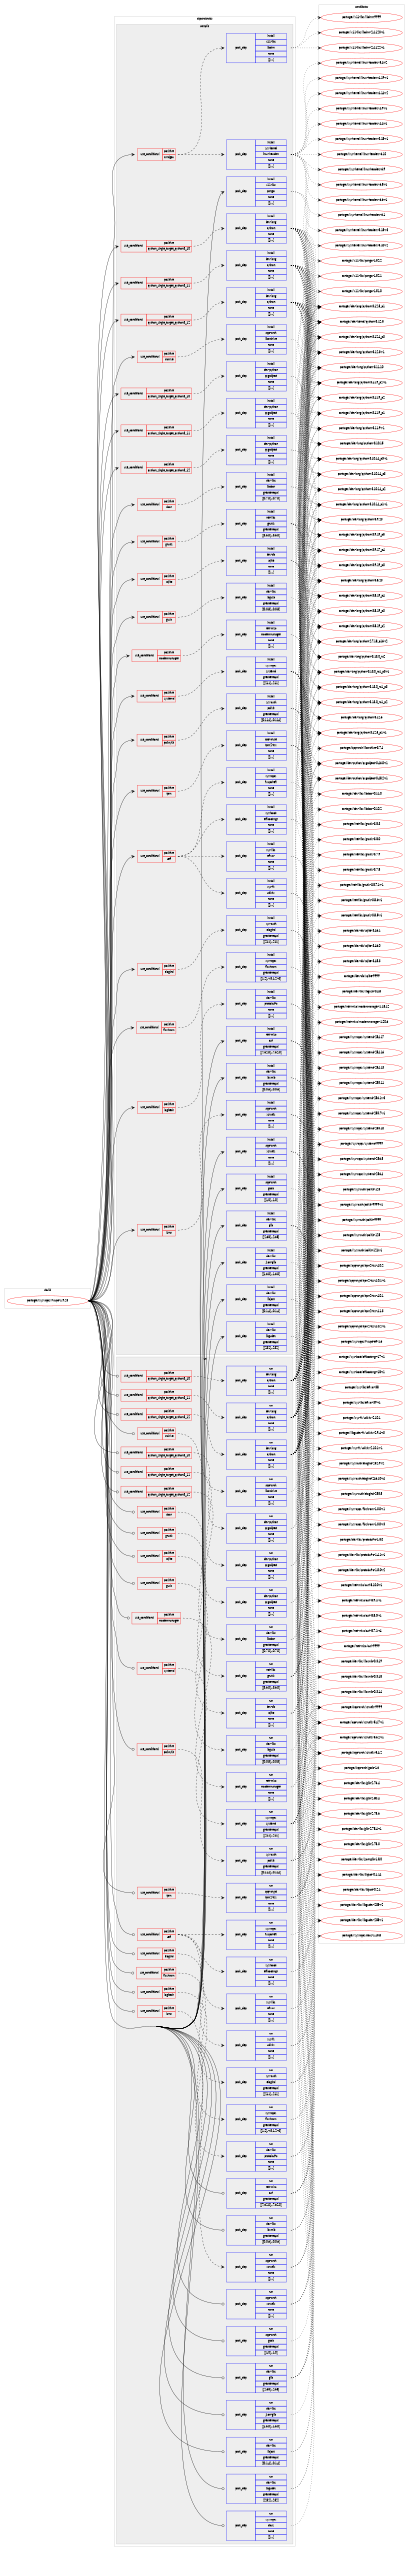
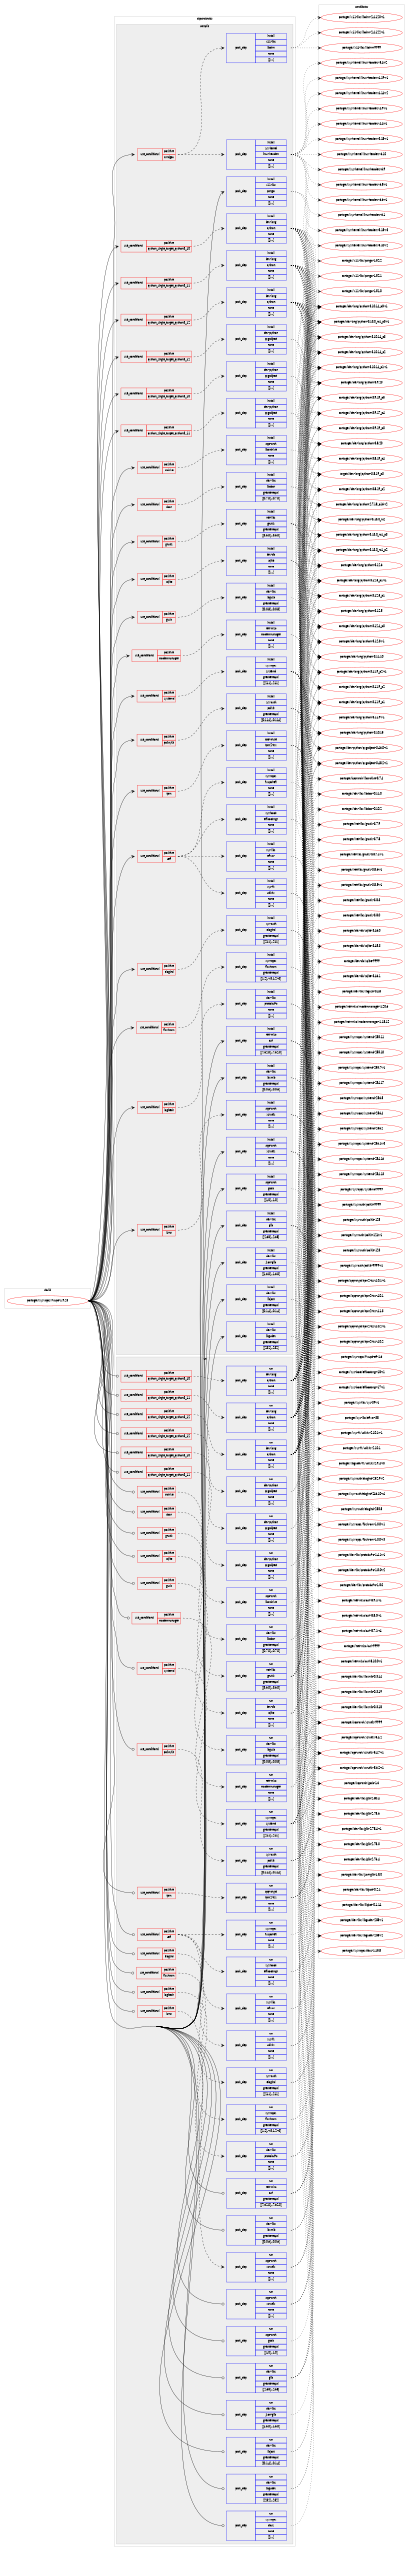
node "portage://dev-kernel/python-3.12.5": label "portage://dev-kernel/python-3.12.5" -> "portage://dev-lang/python-3.12.5"
node "portage://dev-lang/python-3.8.19_p3": label "portage://dev-lang/python-3.8.19_p3" -> "target://dev-lang/python-3.8.19_p3"
node "portage://sys-apps/systemd-256.2": added
node "portage://sys-libs/efivar-39-r1": label "portage://sys-libs/efivar-39-r1" -> "portage://sys-libs/sys-39-r1"
